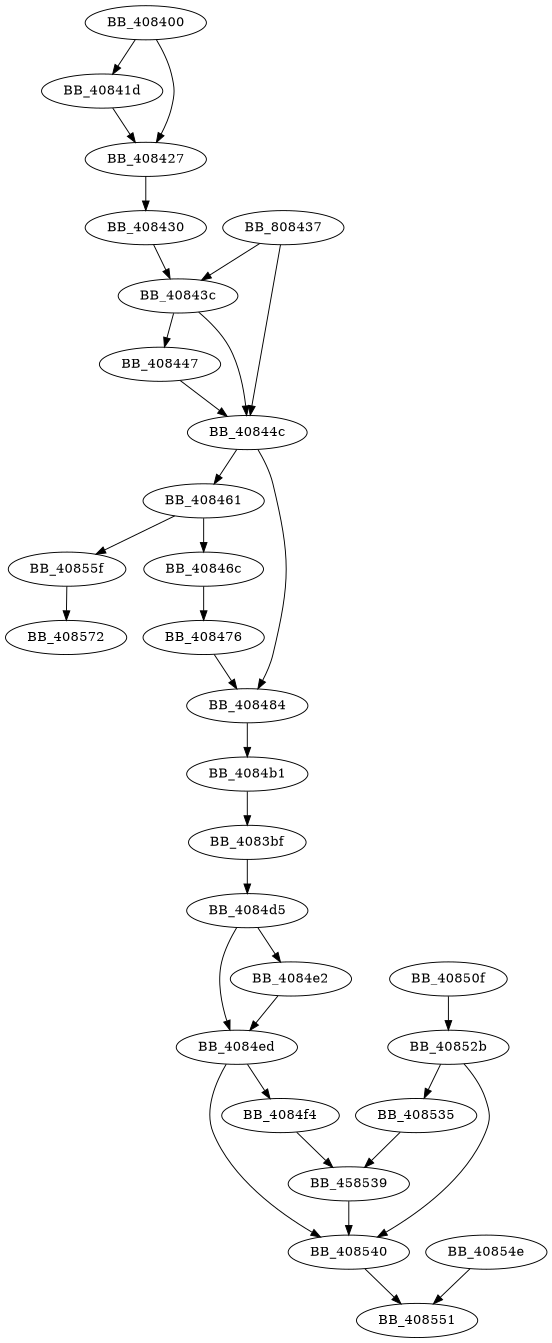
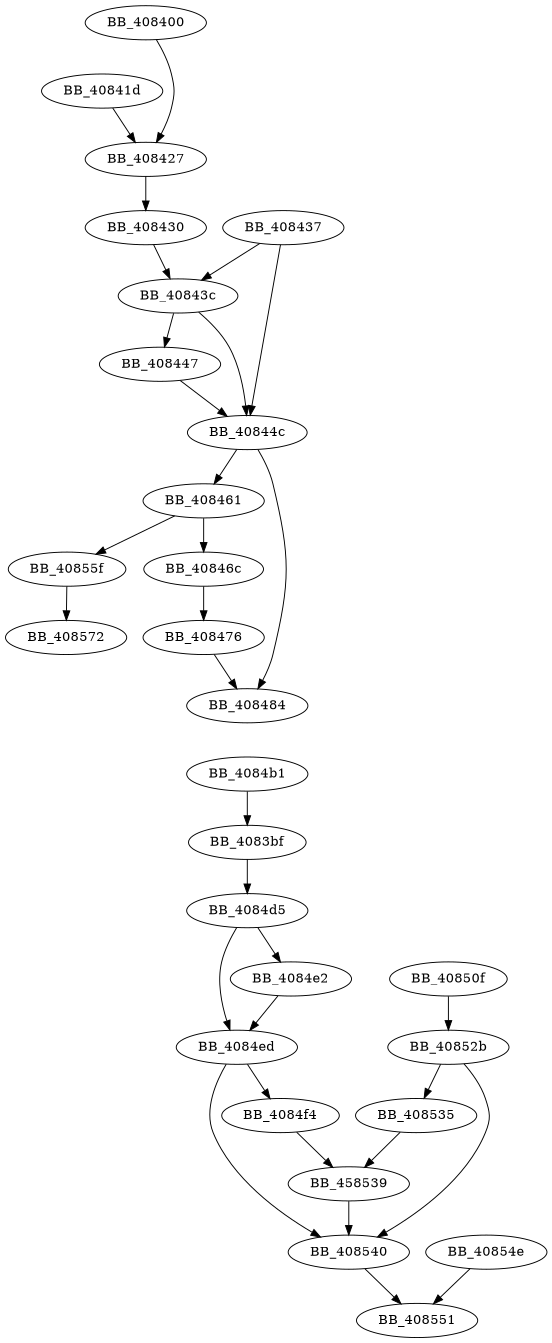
edge "BB_408400" -> "BB_40841d": removed
node "BB_808437": label "BB_808437" -> "BB_408437"
edge "BB_408484" -> "BB_4084b1": removed
